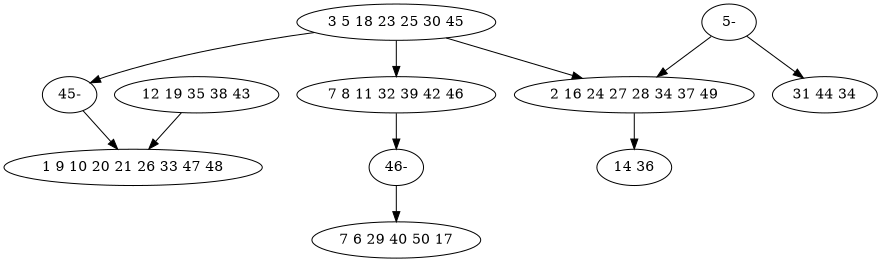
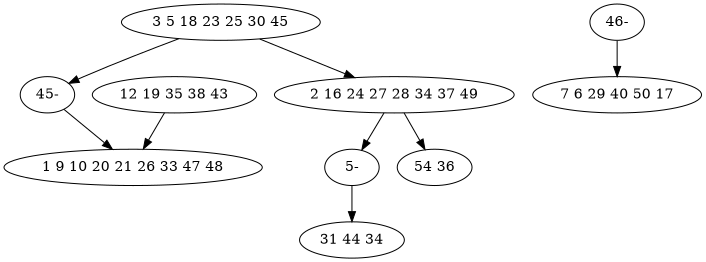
edge "5-" -> "2 16 24 27 28 34 37 49": reversed
node "7 8 11 32 39 42 46": removed
node "14 36": label "14 36" -> "54 36"
